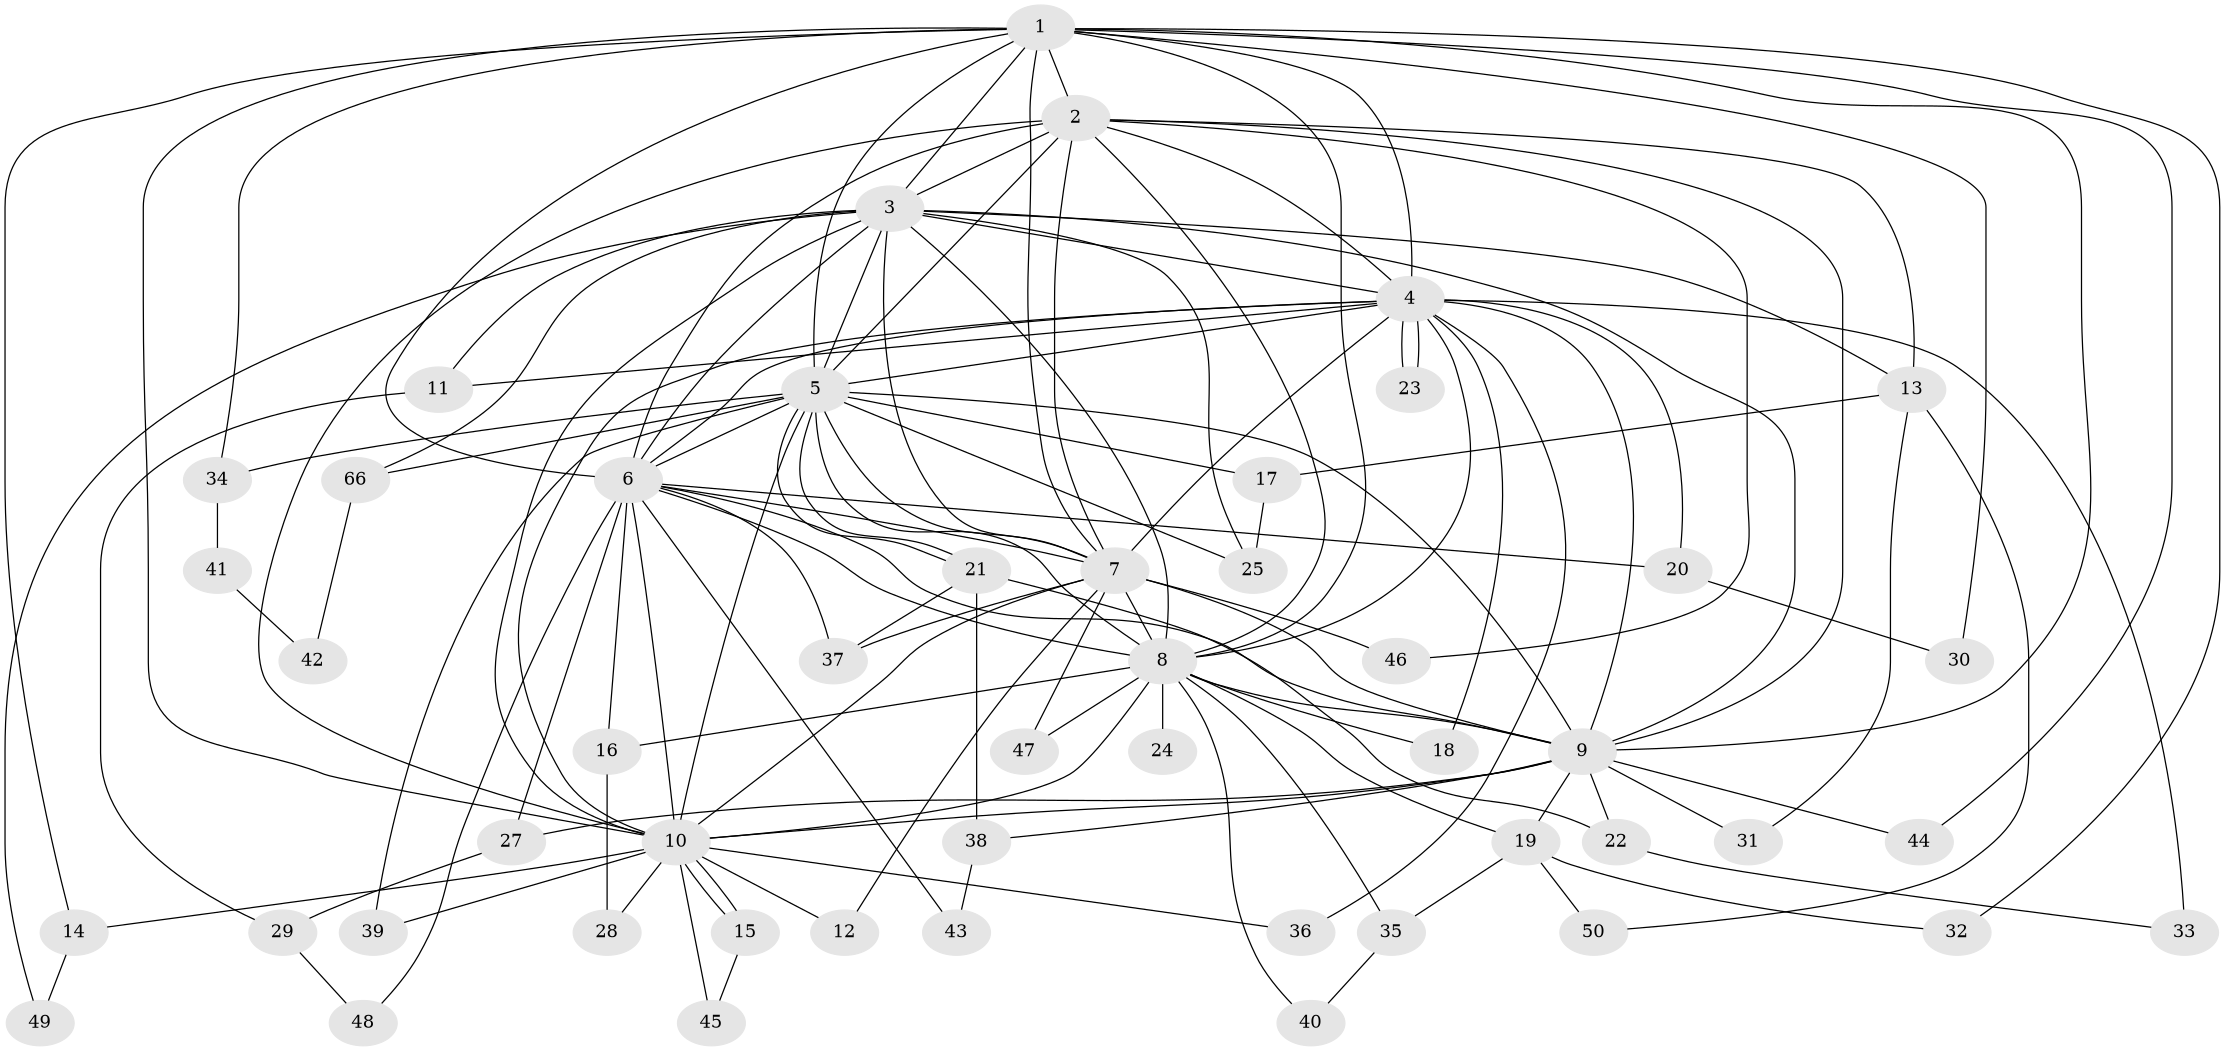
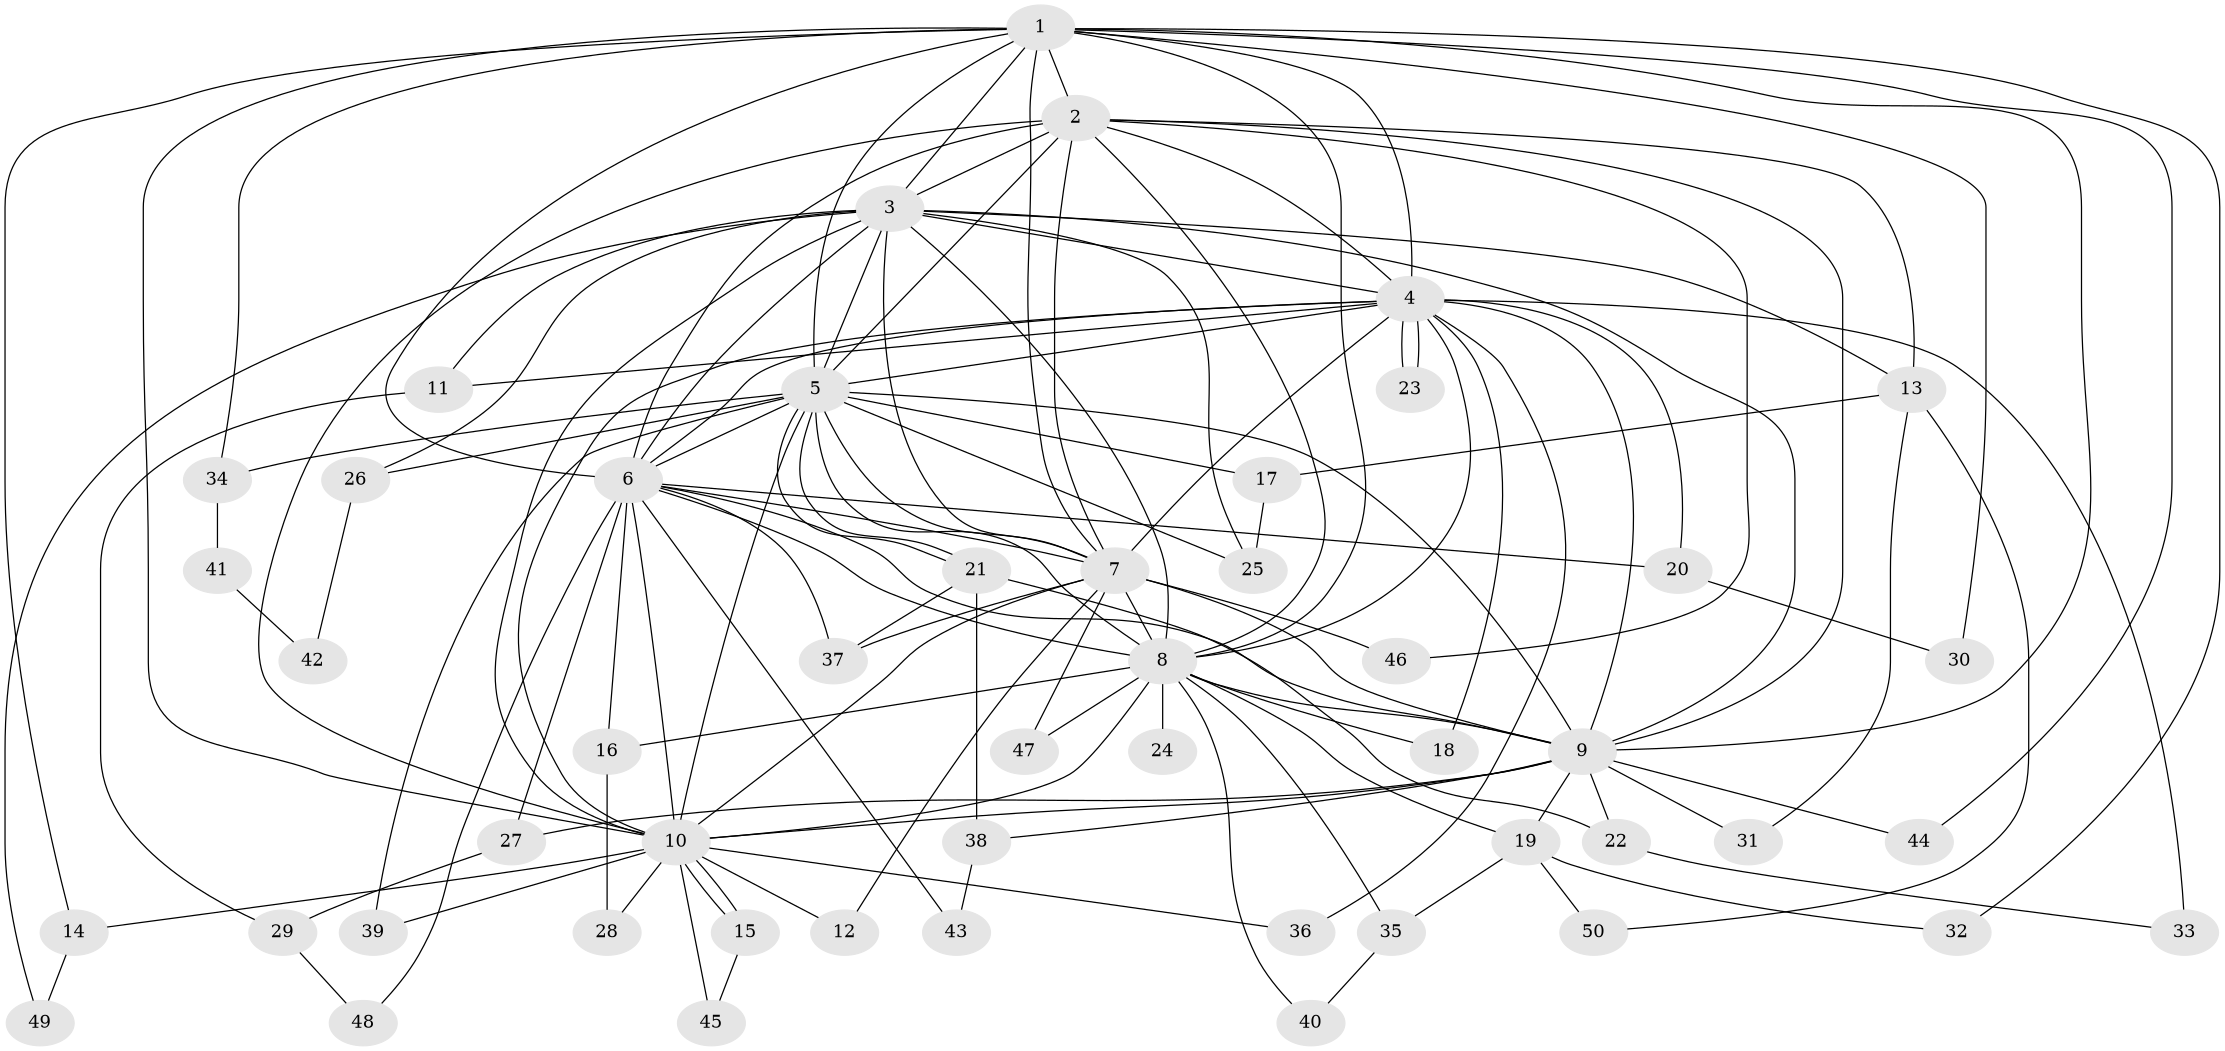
node "66": label "66" -> "26"
